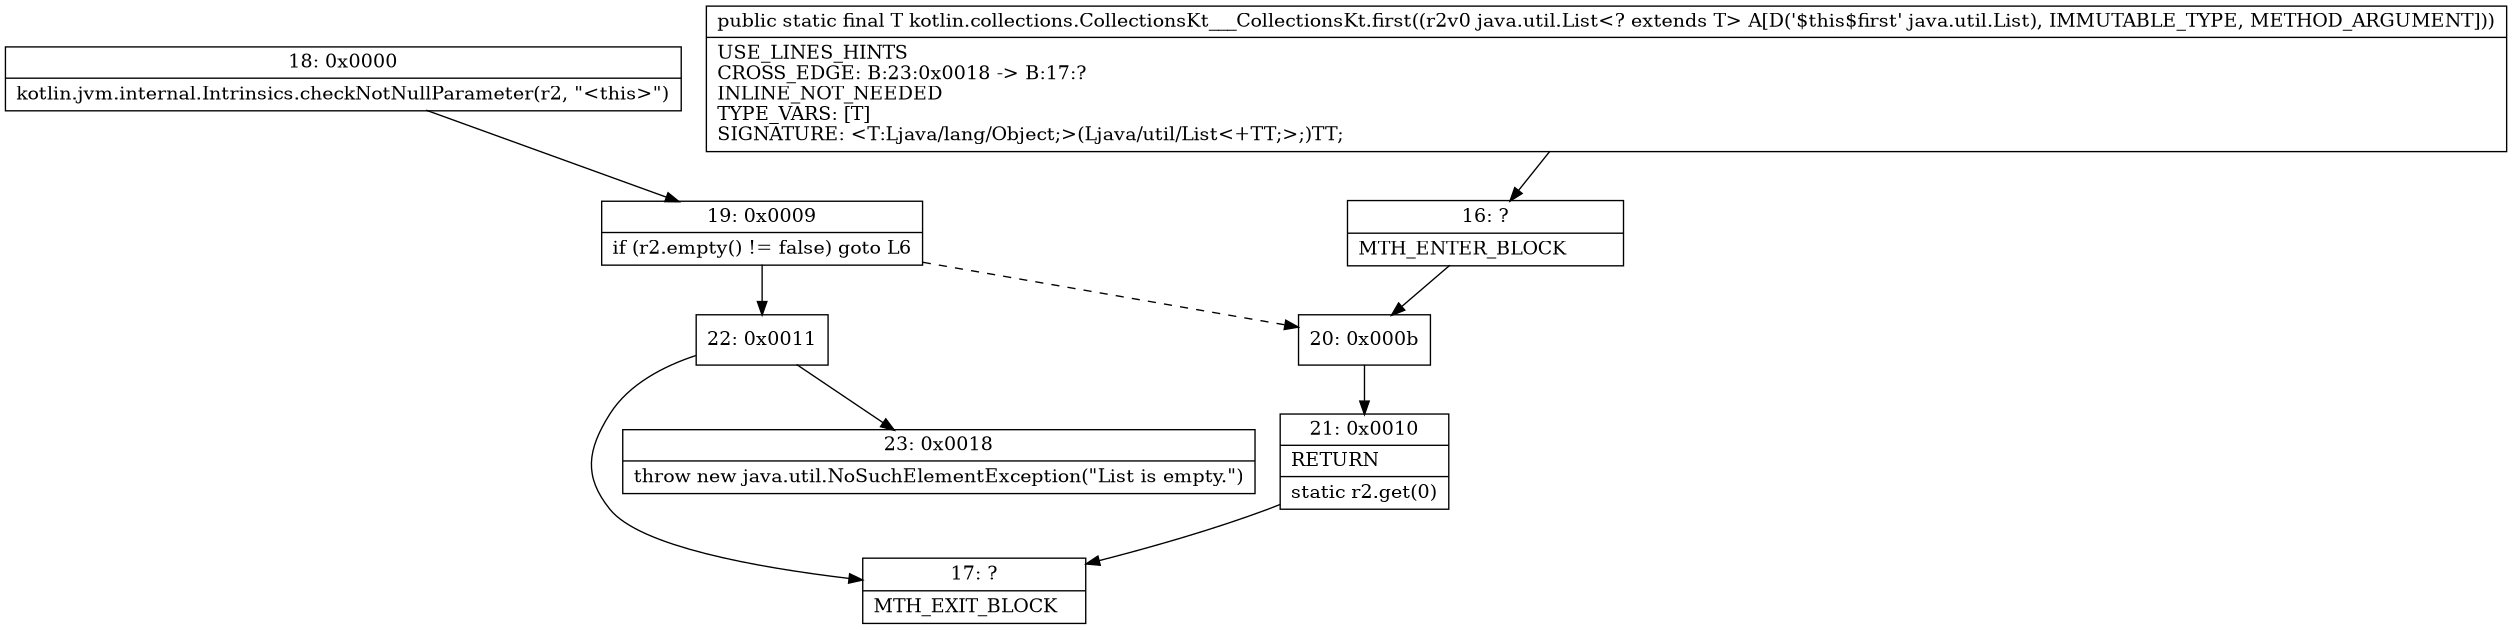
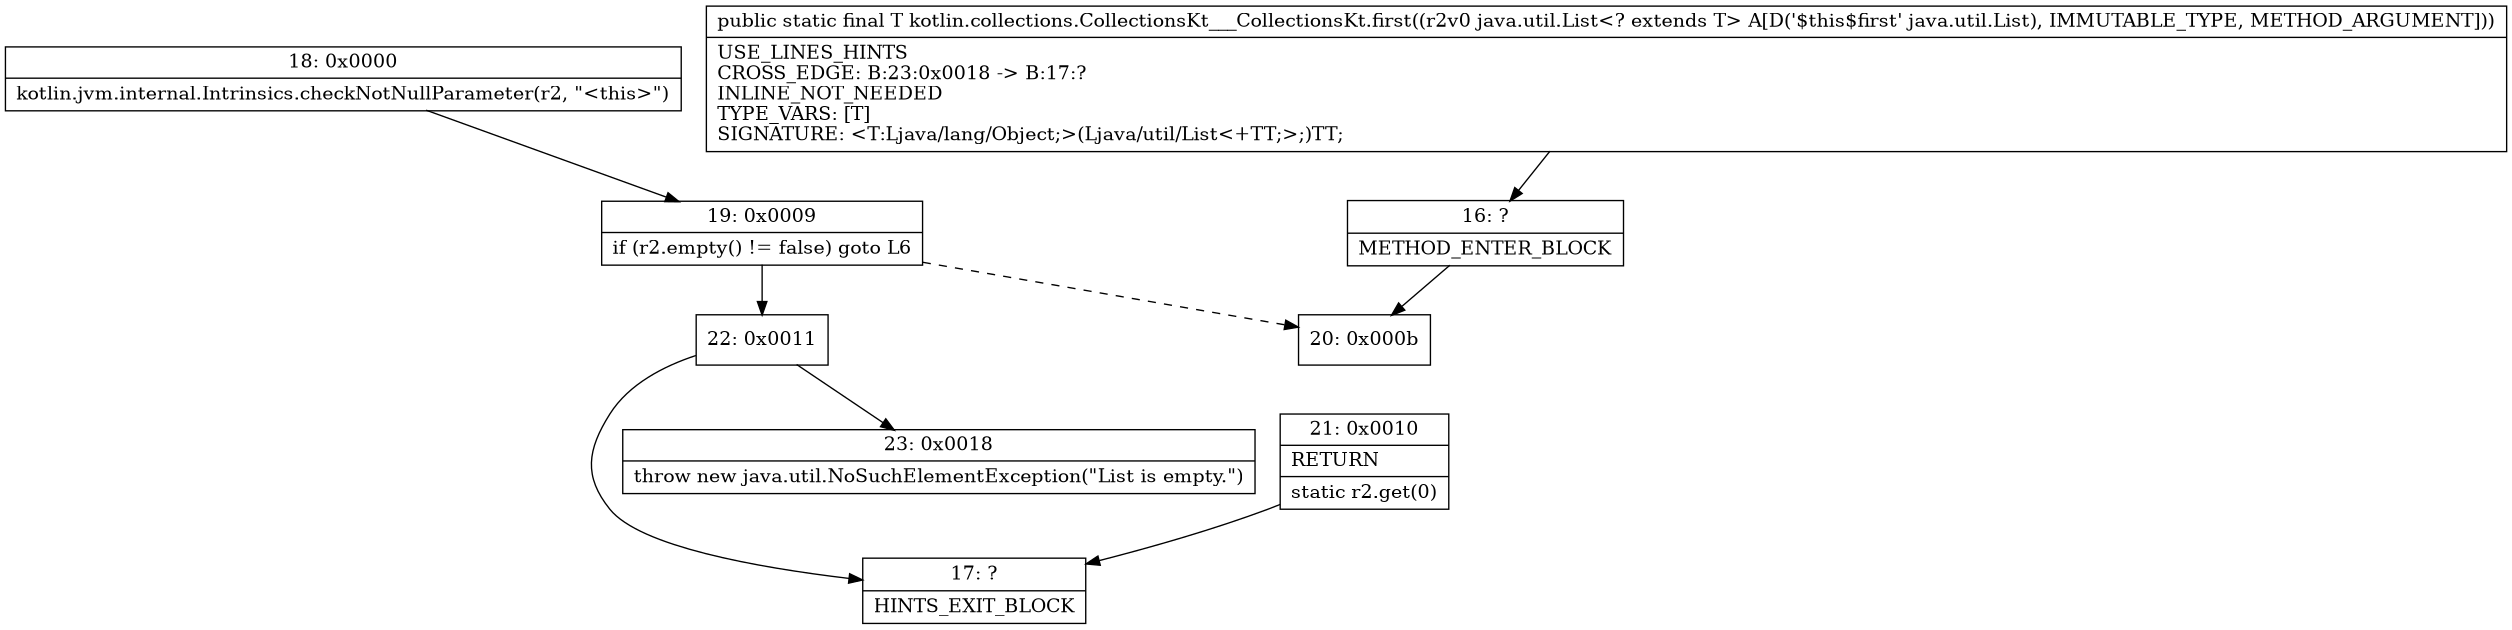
node "16: ?": text "MTH_ENTER_BLOCK" -> "METHOD_ENTER_BLOCK"
edge "20: 0x000b" -> "21: 0x0010": removed
node "17: ?": text "MTH_EXIT_BLOCK" -> "HINTS_EXIT_BLOCK"
